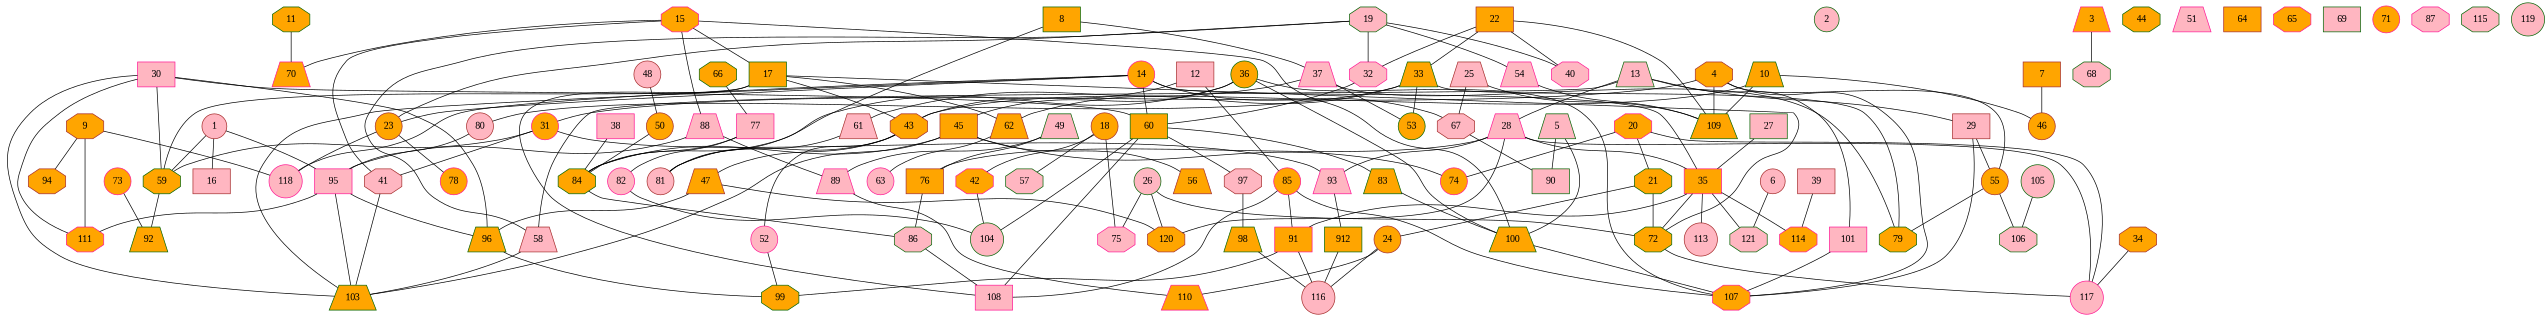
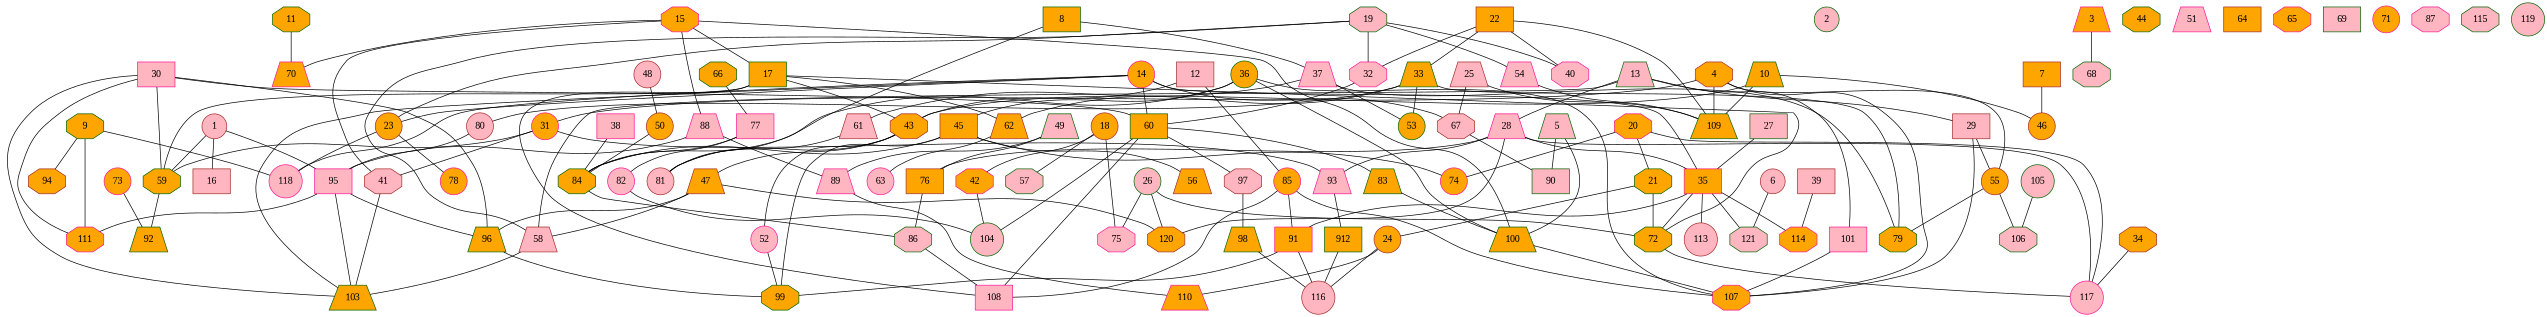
node "9": color brown -> darkgreen
edge "47" -- "58": added
edge "45" -- "103": now "45" -- "99"
